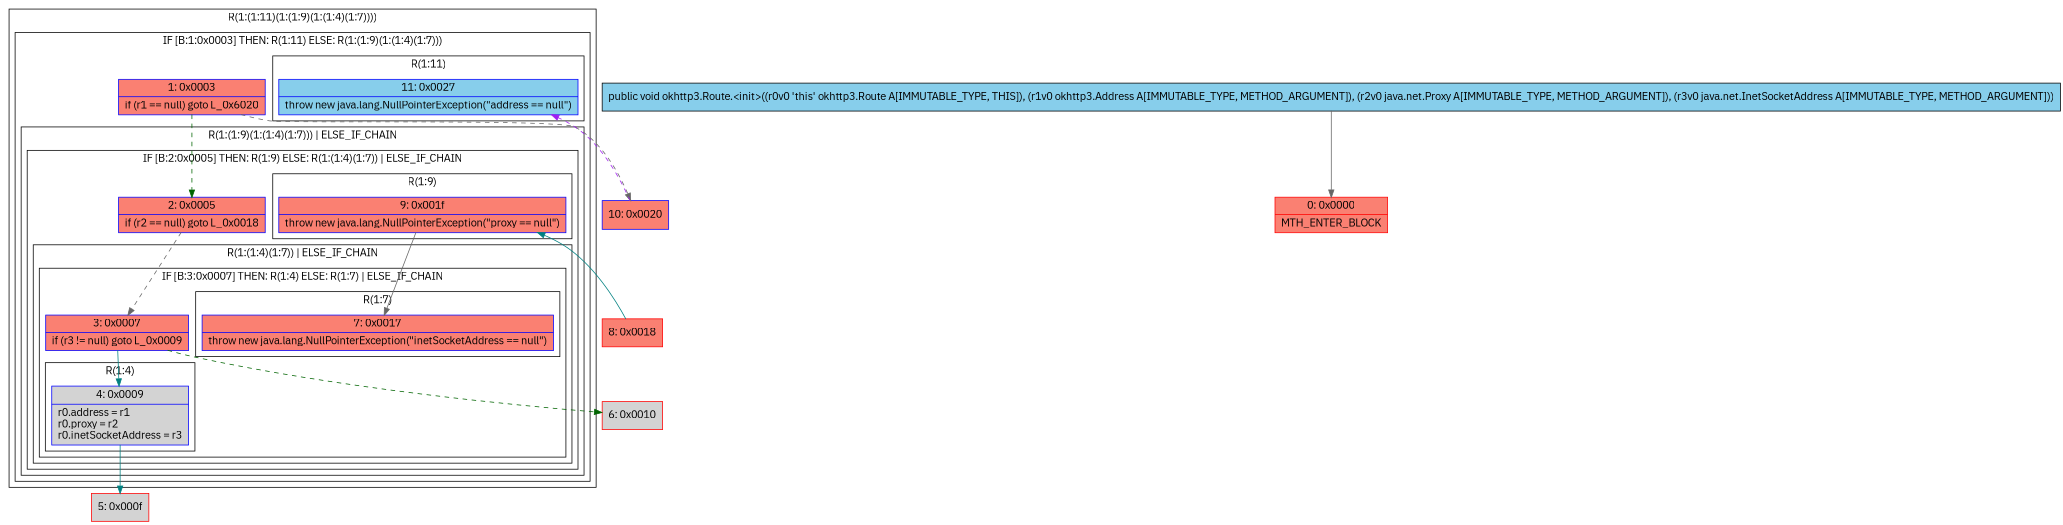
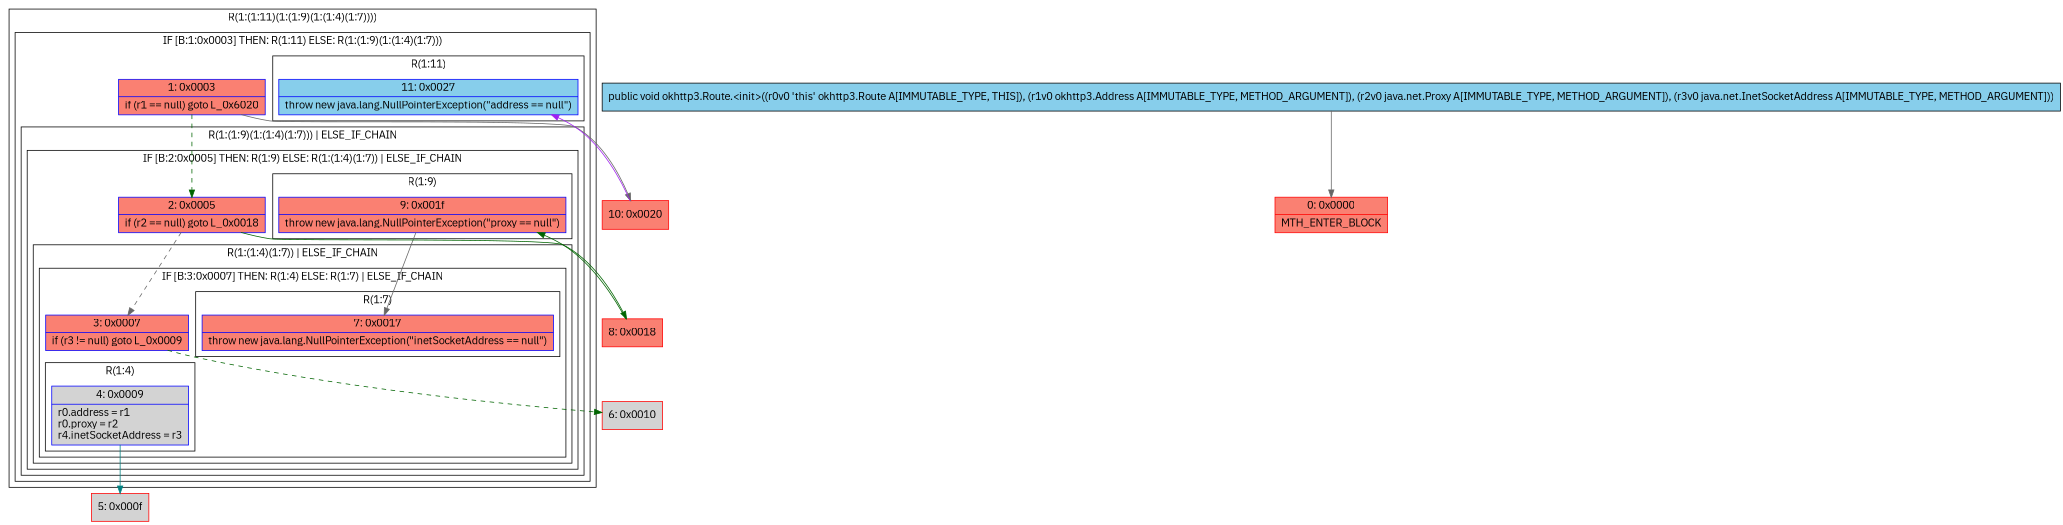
edge "1: 0x0003" -> "10: 0x0020": style dashed -> solid
edge "10: 0x0020" -> "11: 0x0027": style dashed -> solid
node "10: 0x0020": color blue -> red
edge "2: 0x0005" -> "8: 0x0018": added
edge "8: 0x0018" -> "9: 0x001f": color teal -> darkgreen
edge "3: 0x0007" -> "4: 0x0009": removed
node "4: 0x0009": text "r0.inetSocketAddress = r3" -> "r4.inetSocketAddress = r3"
